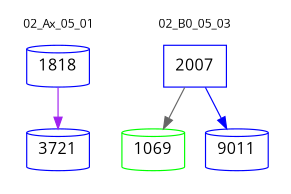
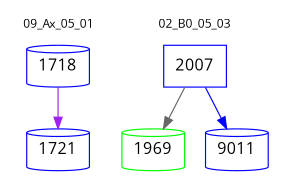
cluster "02_Ax_05_01": label "02_Ax_05_01" -> "09_Ax_05_01"
node "1818": label "1818" -> "1718"
node "3721": label "3721" -> "1721"
node "1069": label "1069" -> "1969"
